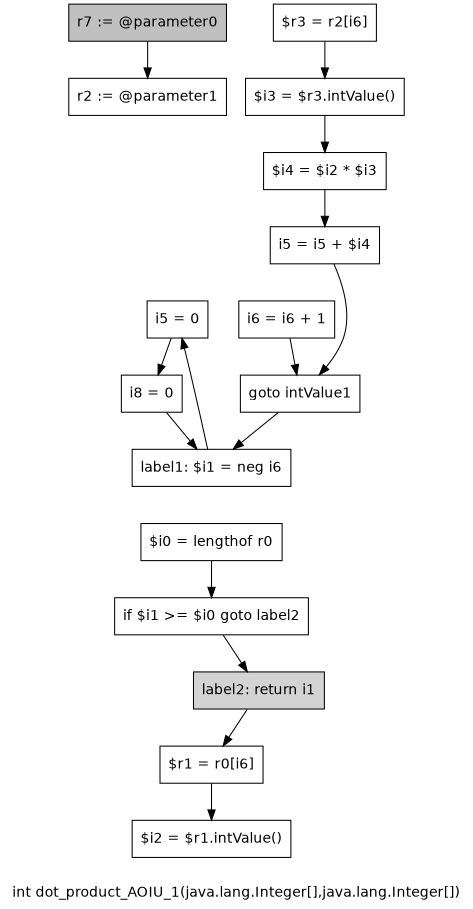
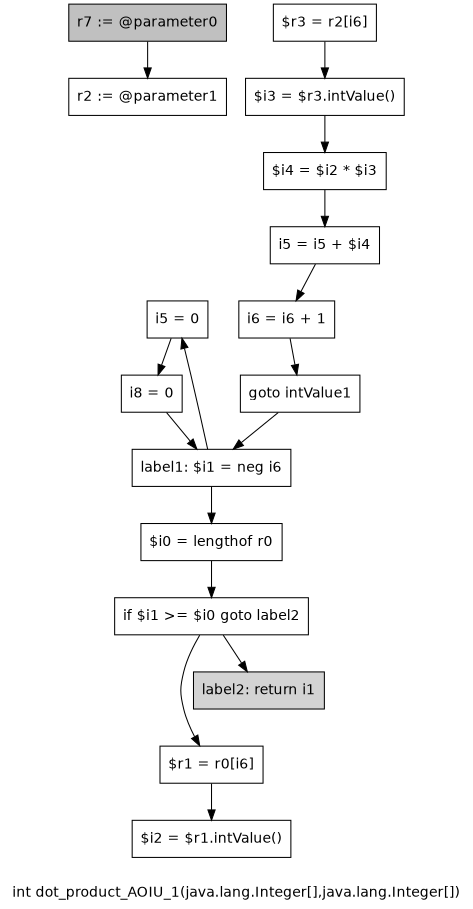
edge "i5 = i5 + $i4" -> "goto intValue1": now "i5 = i5 + $i4" -> "i6 = i6 + 1"
edge "label1: $i1 = neg i6" -> "$i0 = lengthof r0": added
edge "label2: return i1" -> "$r1 = r0[i6]": now "if $i1 >= $i0 goto label2" -> "$r1 = r0[i6]"
